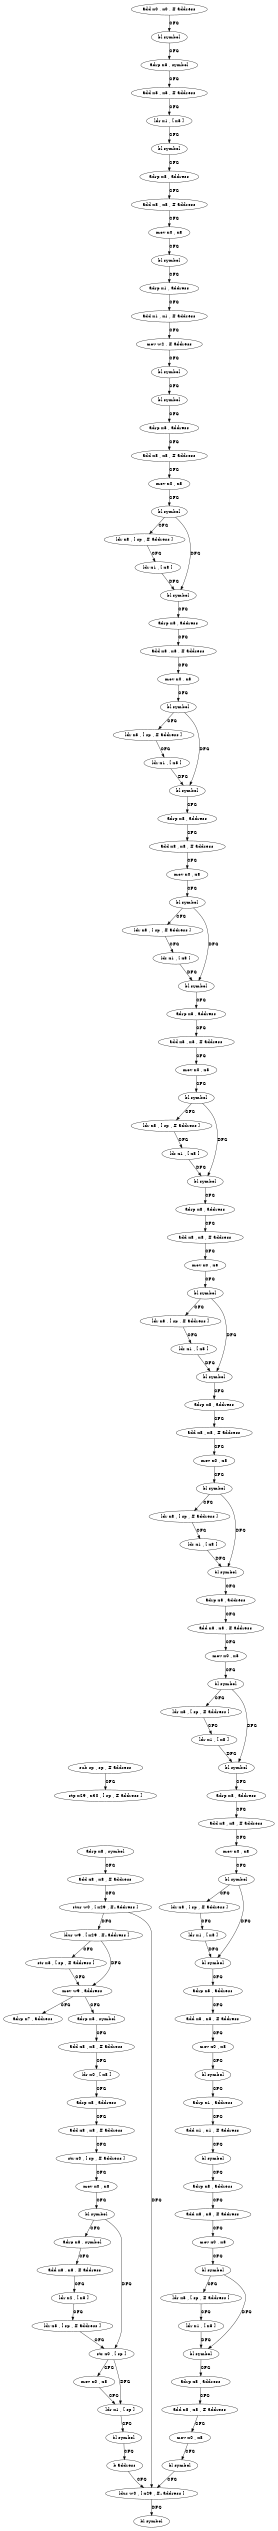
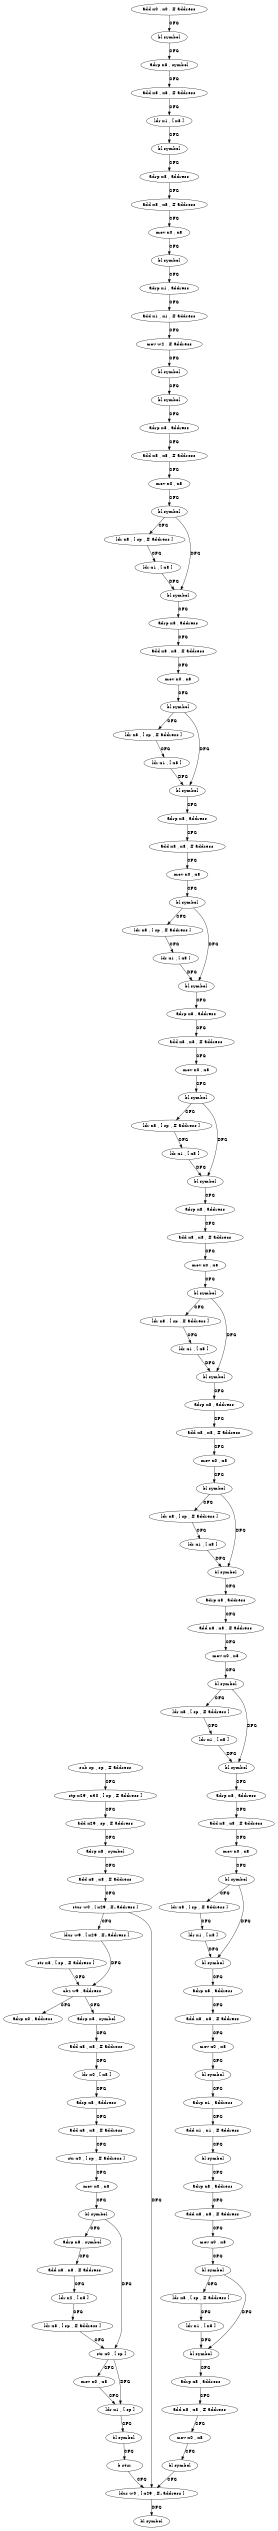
node "add x29 , sp , # address": added
edge "stur w0 , [ x29 , #- address ]" -> "ldur w9 , [ x29 , #- address ]": label "DFG" -> "CFG"
edge "ldur w9 , [ x29 , #- address ]" -> "str x8 , [ sp , # address ]": removed, label "CFG"
node "mov w9 , address": label "mov w9 , address" -> "cbz w9 , address"
node "adrp x7 , address": label "adrp x7 , address" -> "adrp x0 , address"
node "b address": label "b address" -> "b stur"
